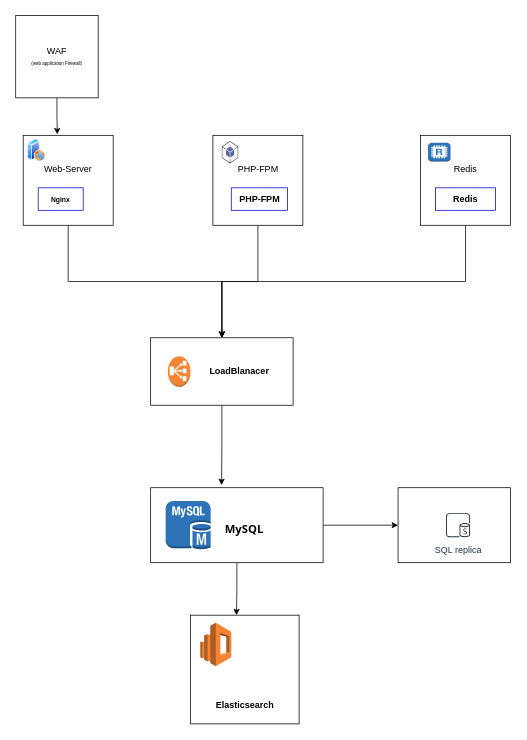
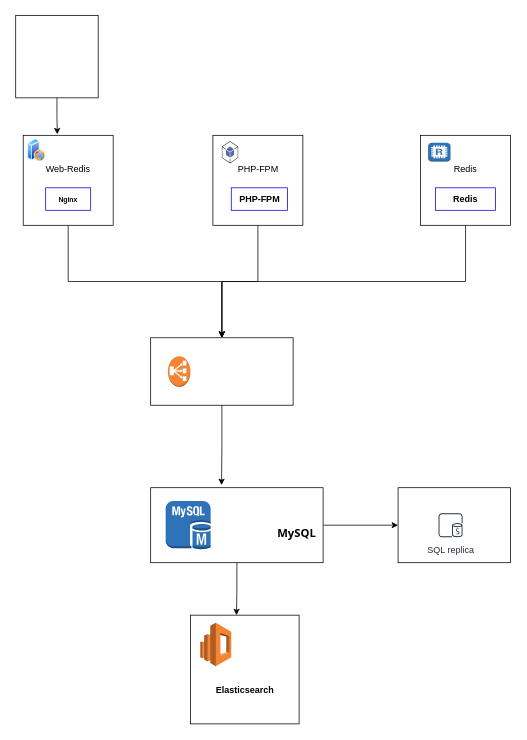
node "WAF (web application Firewall)": removed
node "Web-Server": label "Web-Server" -> "Web-Redis"
node "Nginx": moved (60, 199) -> (68, 199)
node "LoadBlanacer": removed
node "MySQL": moved (244, 525) -> (297, 529)
node "SQL replica": size 45x30 -> 30x30
node "Elasticsearch": moved (245, 705) -> (245, 690)
